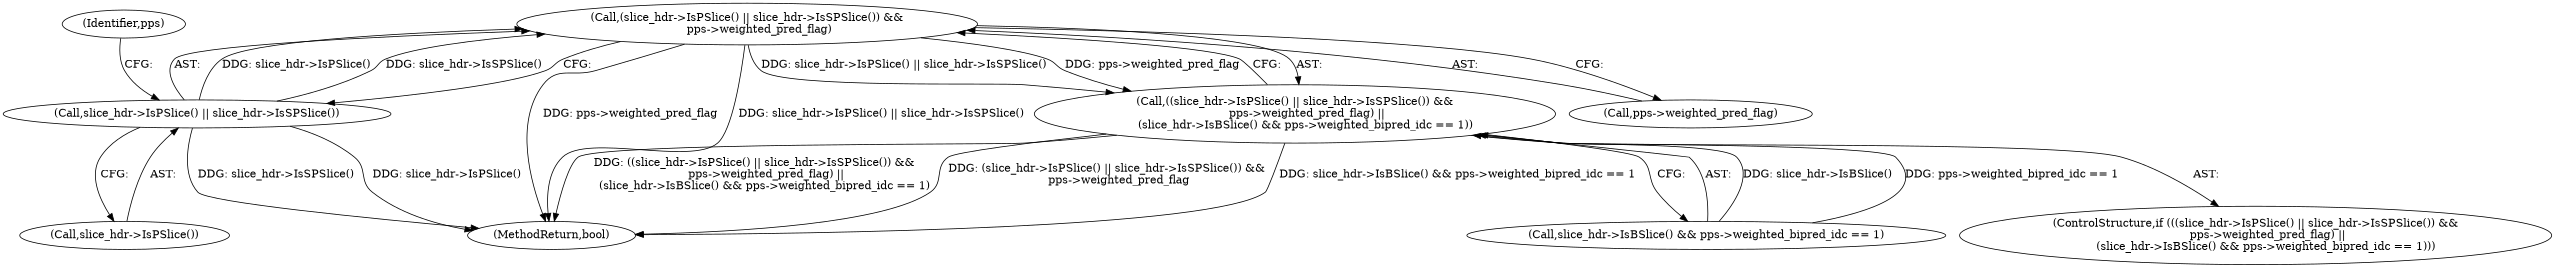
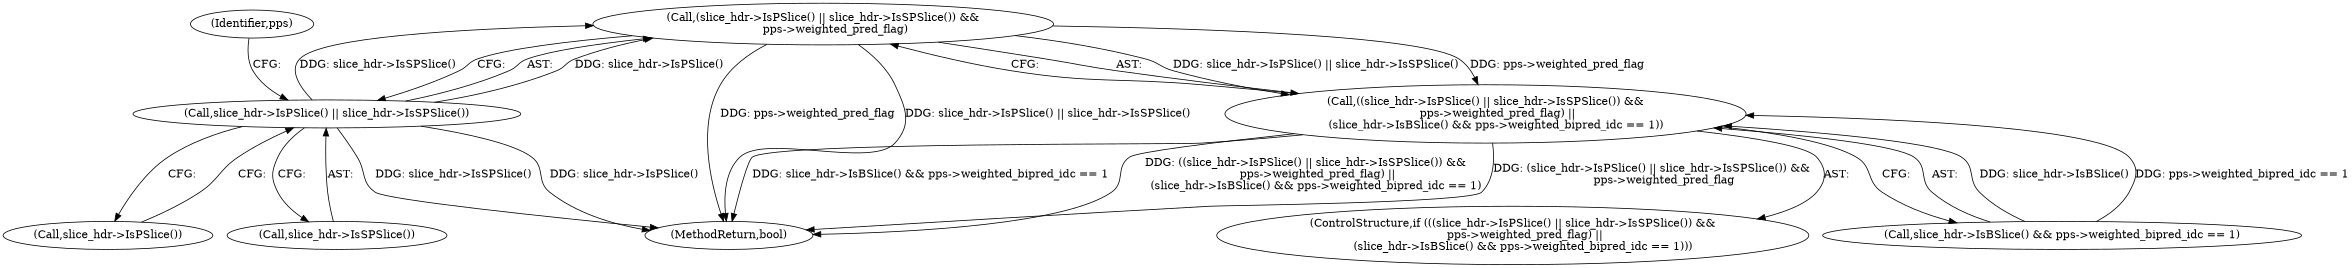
node "(Call,pps->weighted_pred_flag)": removed
edge "(Call,slice_hdr->IsPSlice())" -> "(Call,slice_hdr->IsPSlice() || slice_hdr->IsSPSlice())": label "AST: " -> "CFG: "
node "(Call,slice_hdr->IsSPSlice())": added
